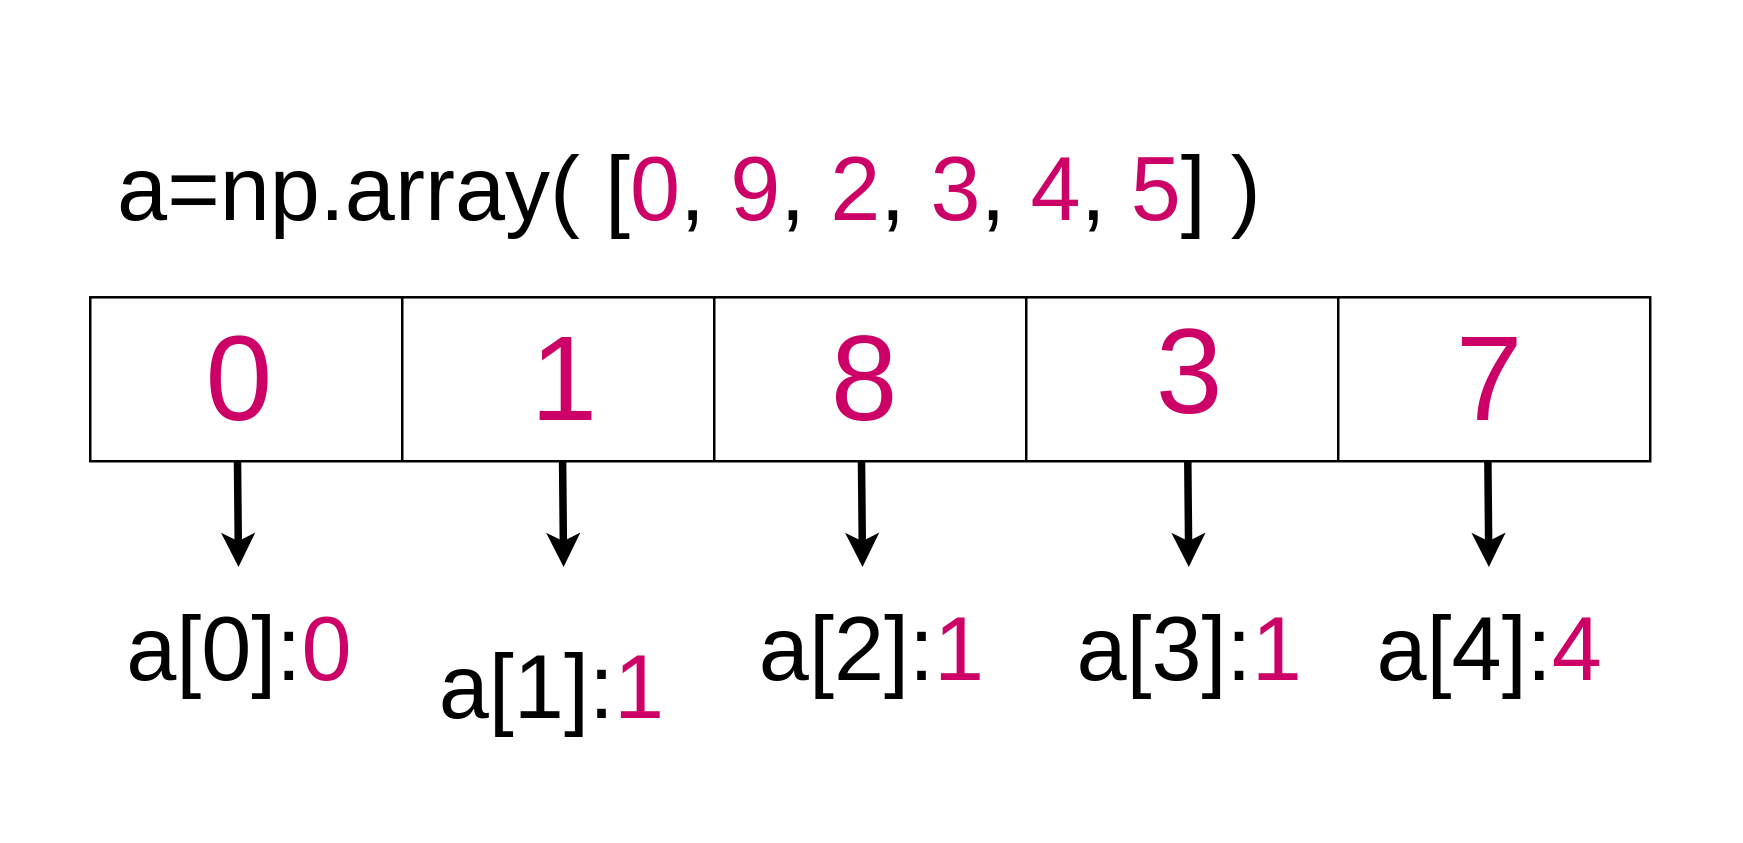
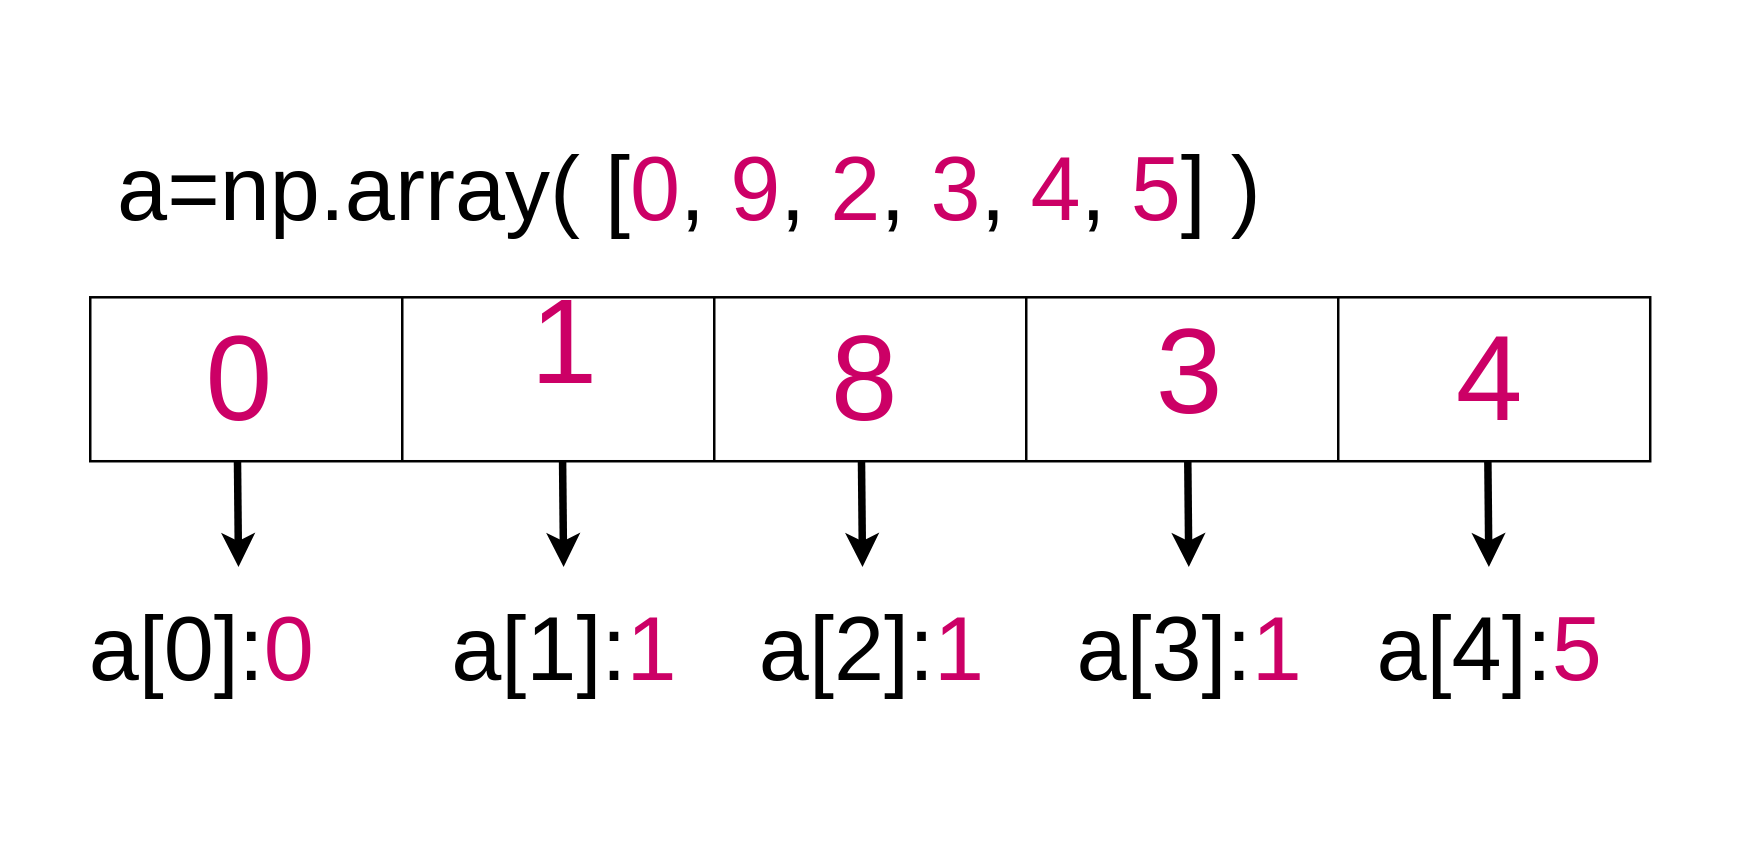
node "1": moved (564, 379) -> (564, 342)
node "7": label "7" -> "4"
node "a[4]:4": label "a[4]:4" -> "a[4]:5"
node "a[0]:0": moved (239, 650) -> (201, 650)
node "a[1]:1": moved (551, 687) -> (564, 650)
